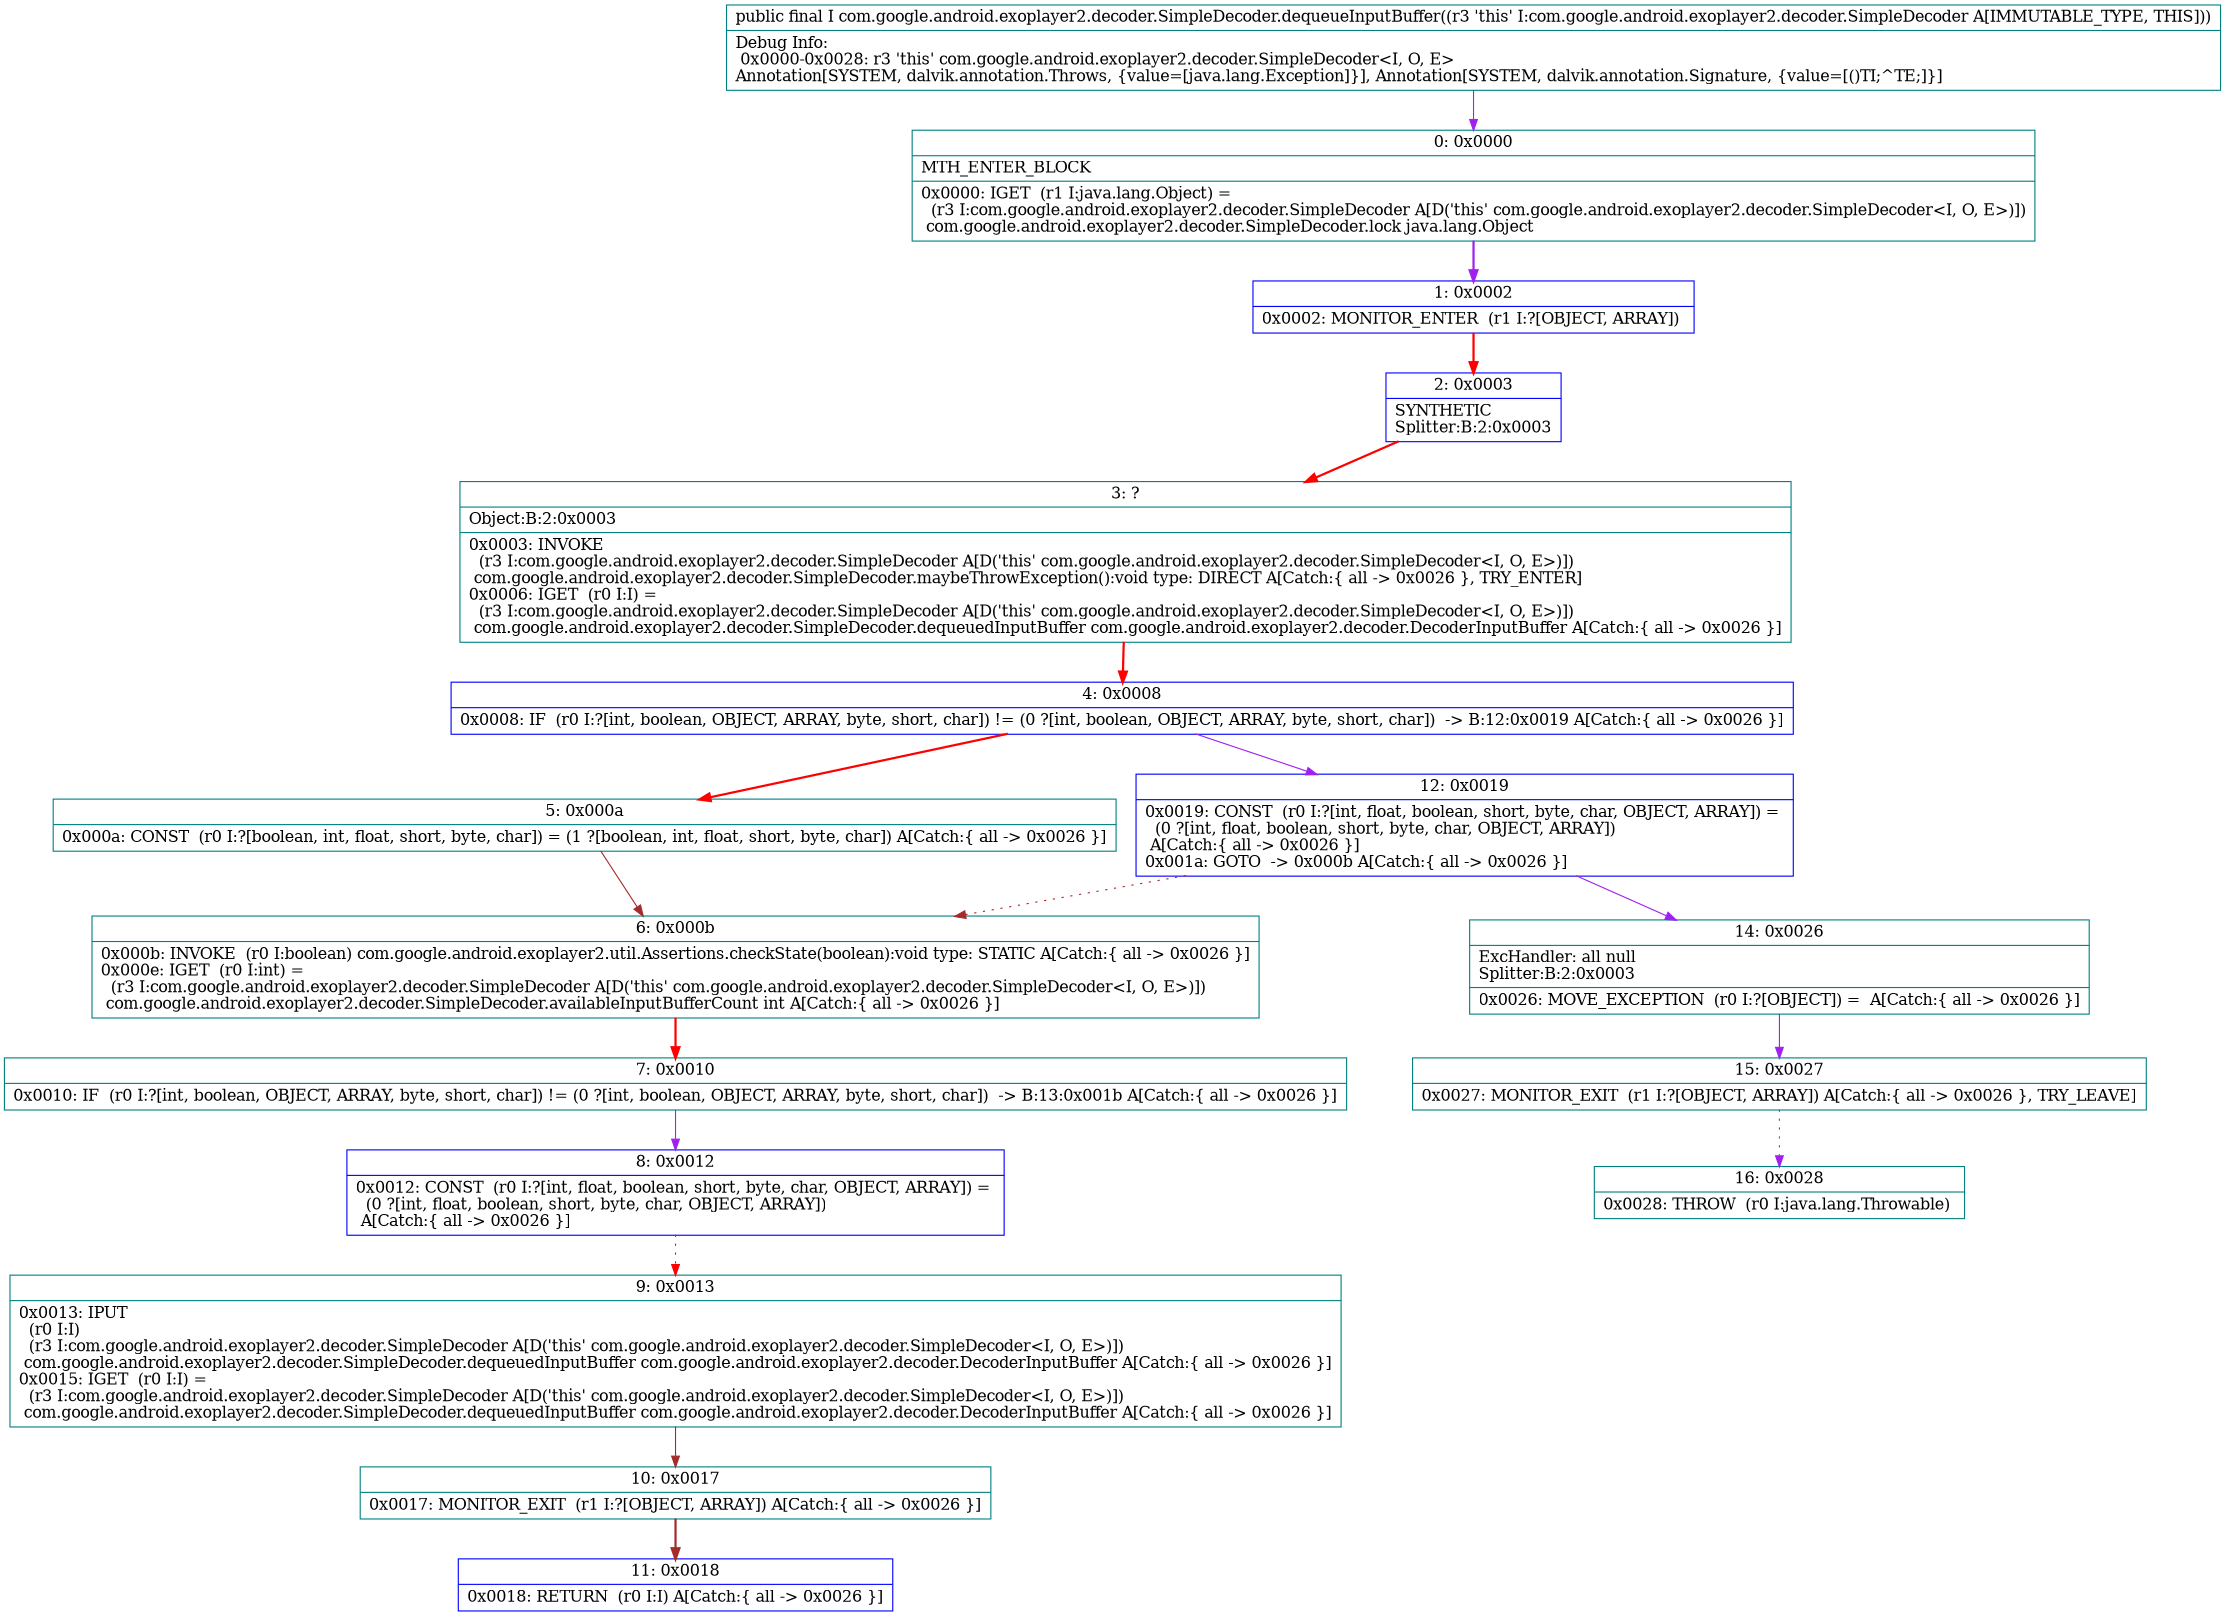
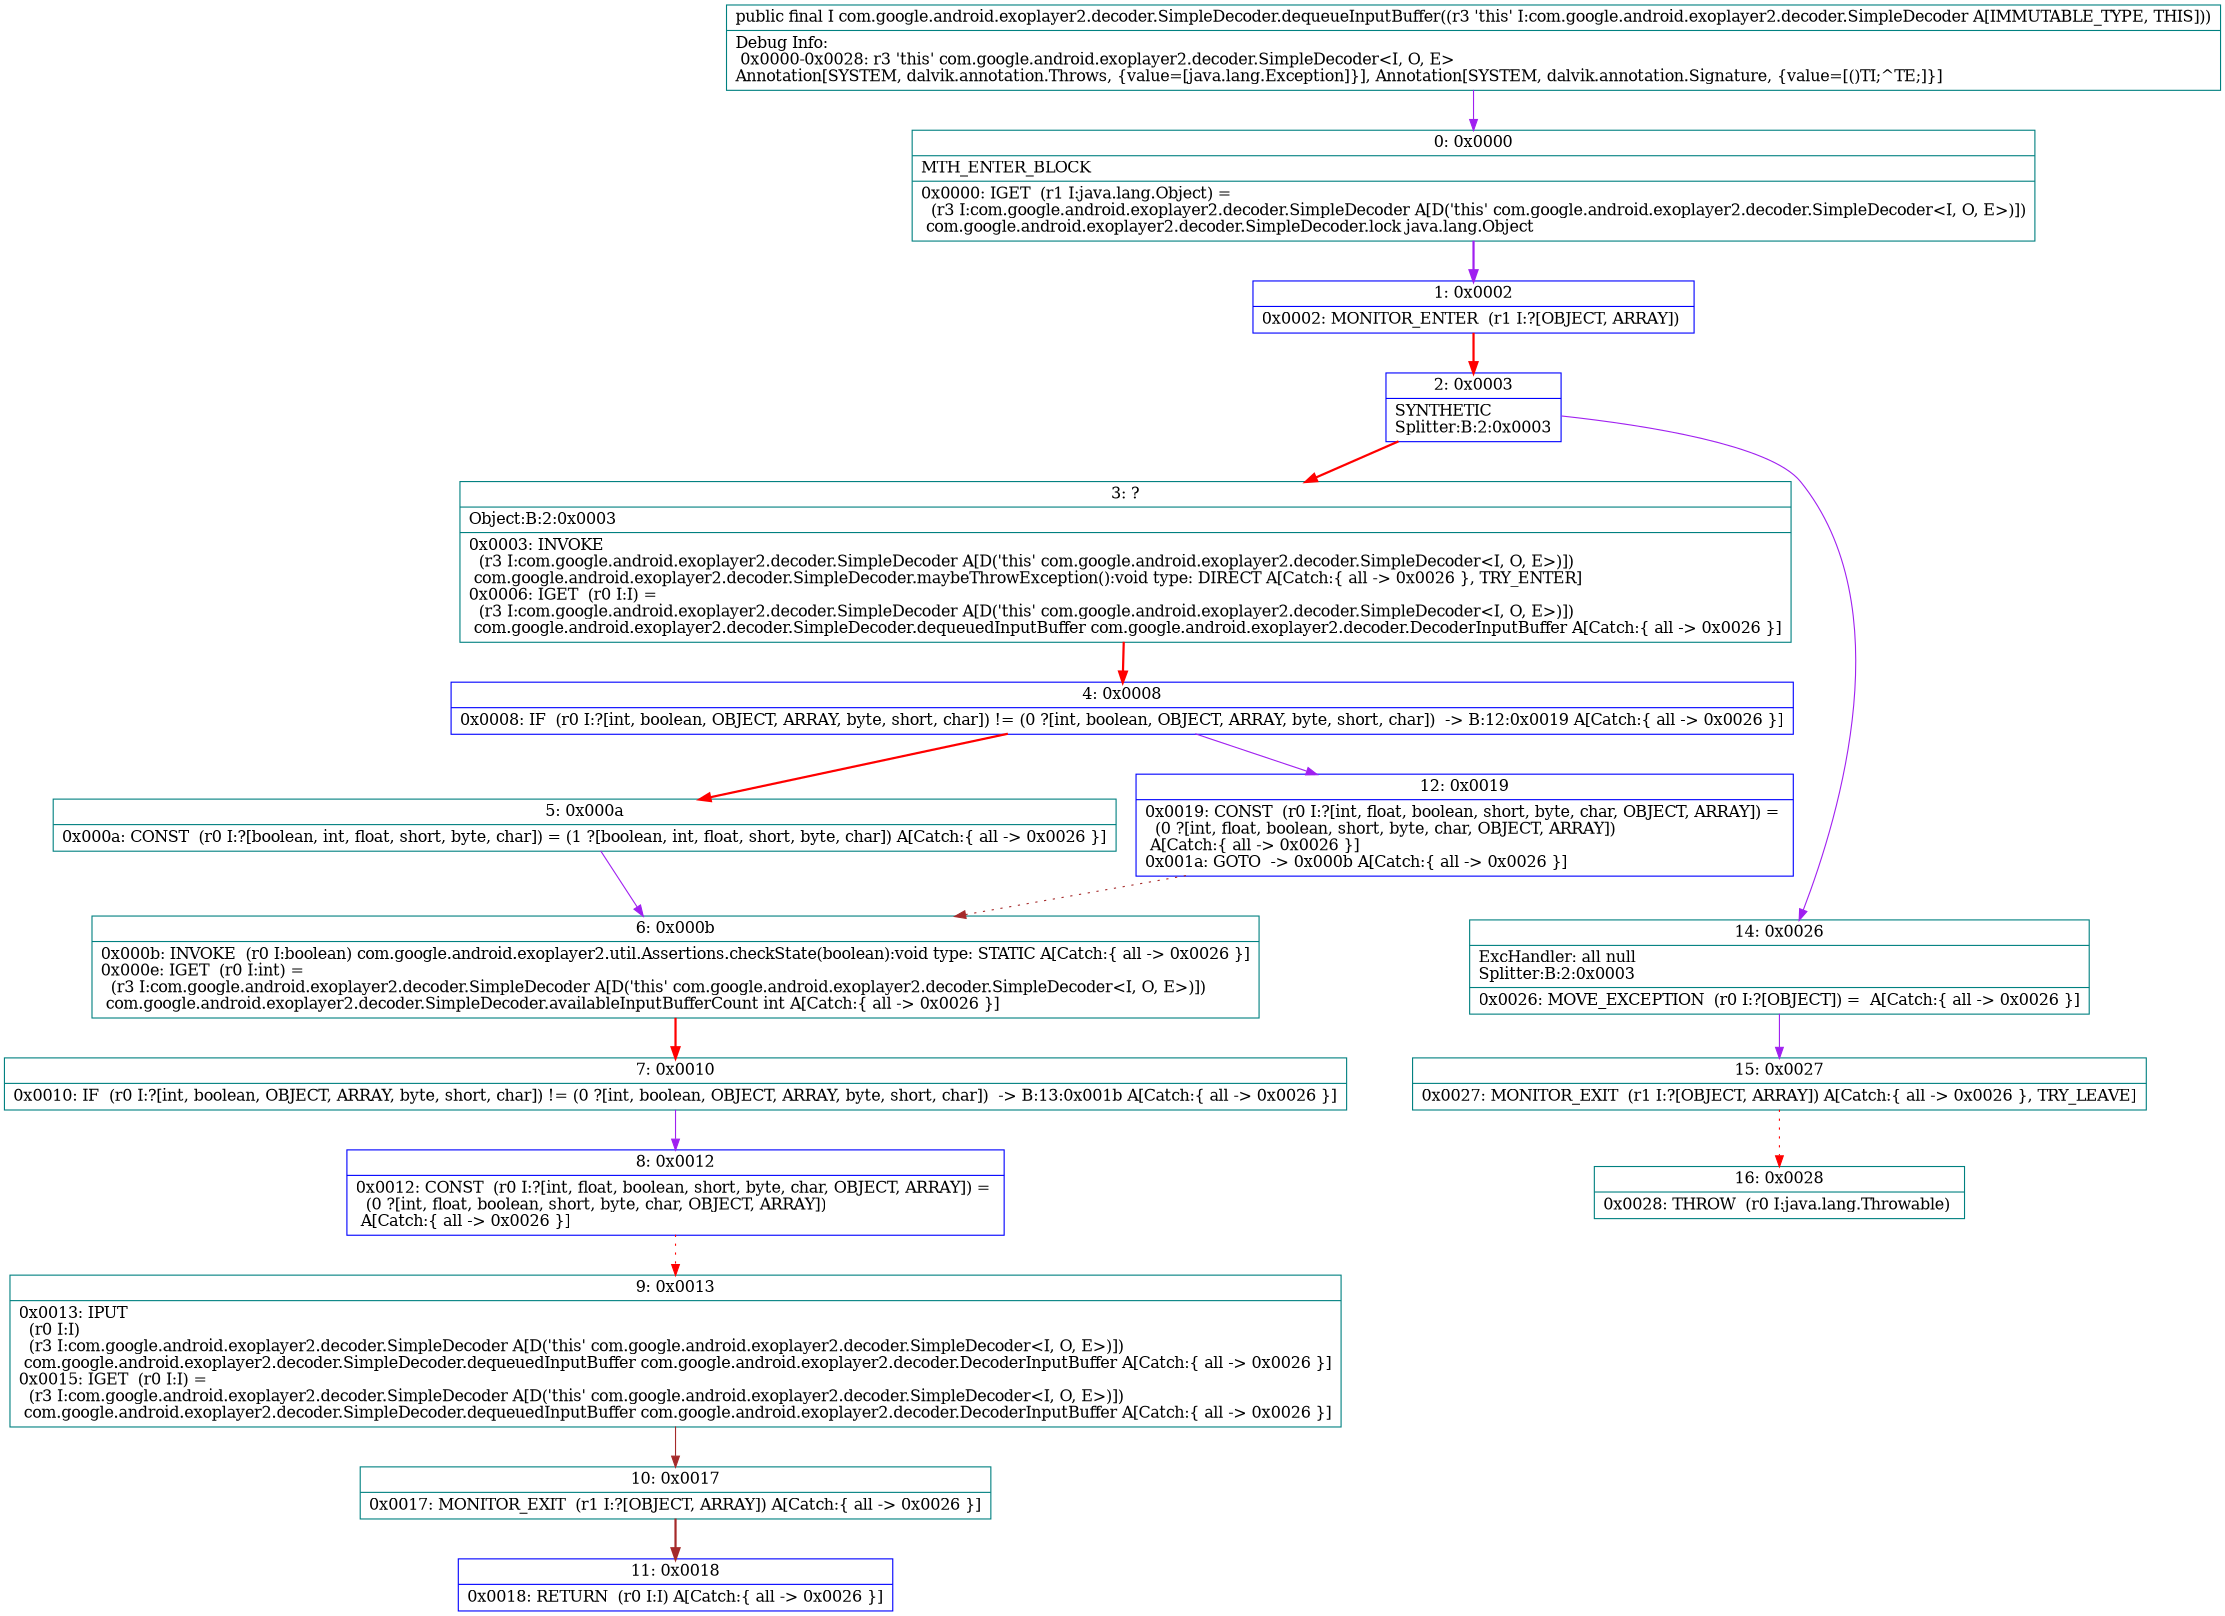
edge "5: 0x000a" -> "6: 0x000b": color brown -> purple
edge "12: 0x0019" -> "14: 0x0026": now "2: 0x0003" -> "14: 0x0026"
edge "15: 0x0027" -> "16: 0x0028": color purple -> red
